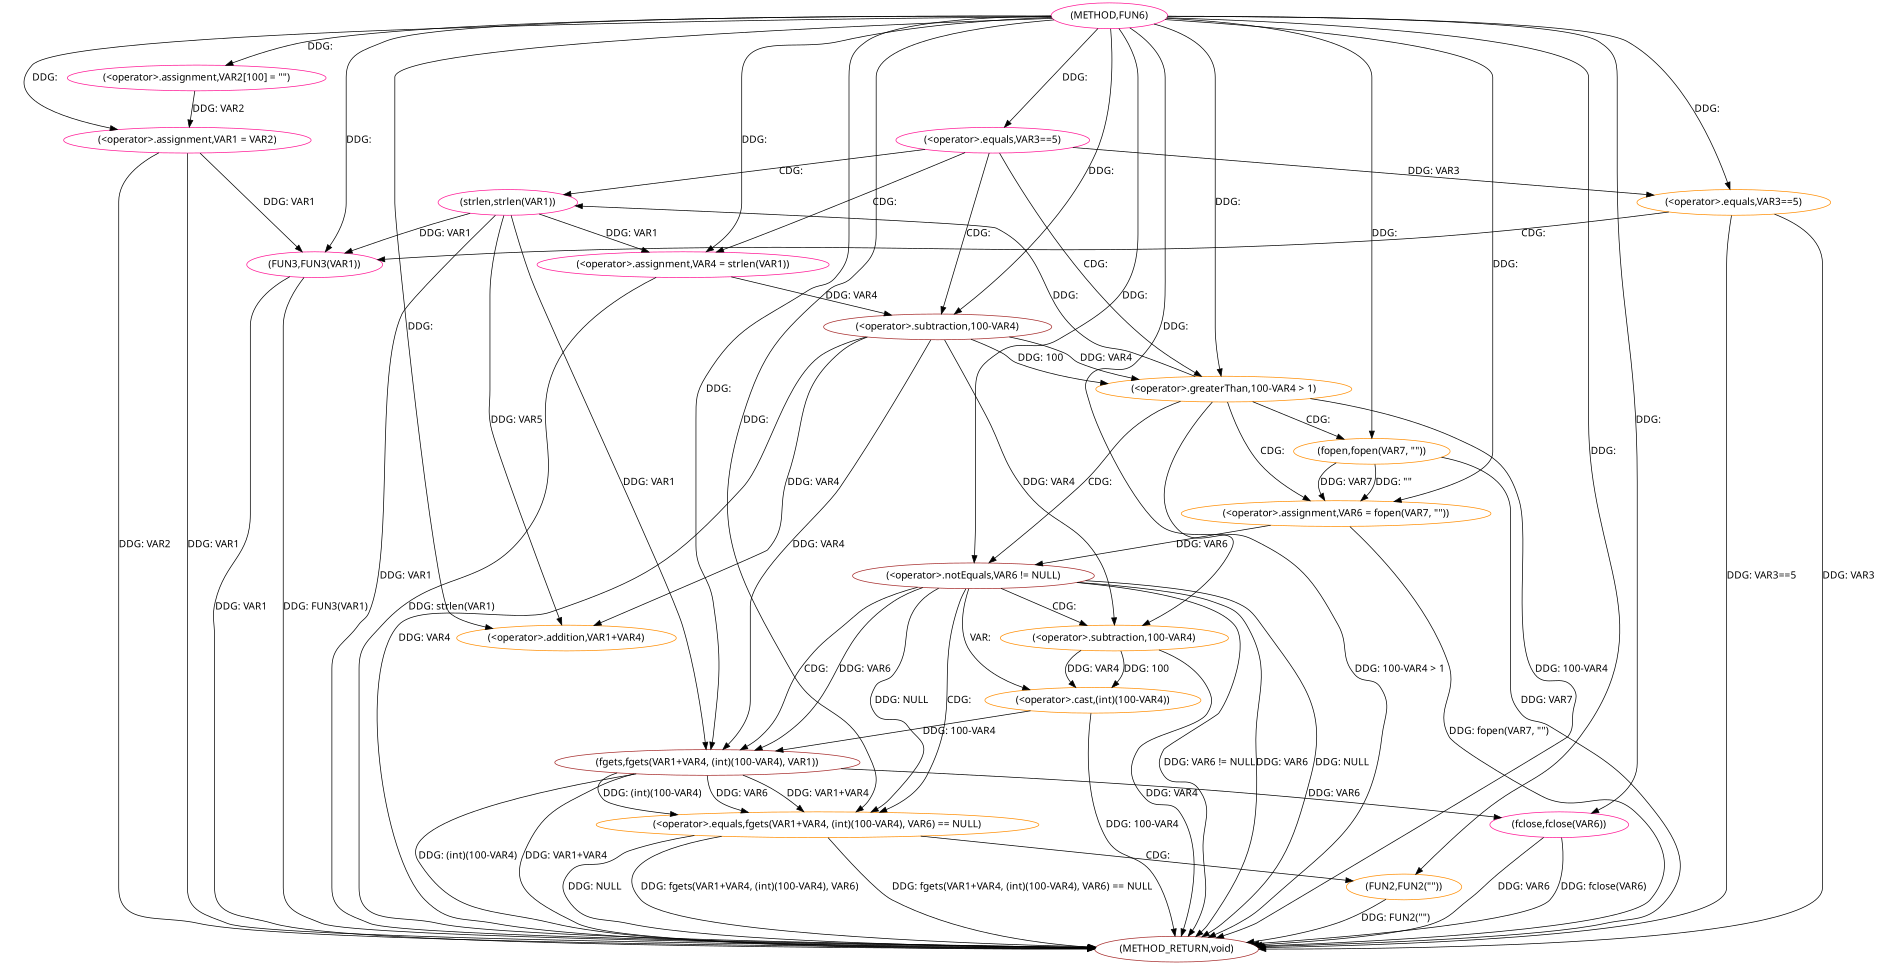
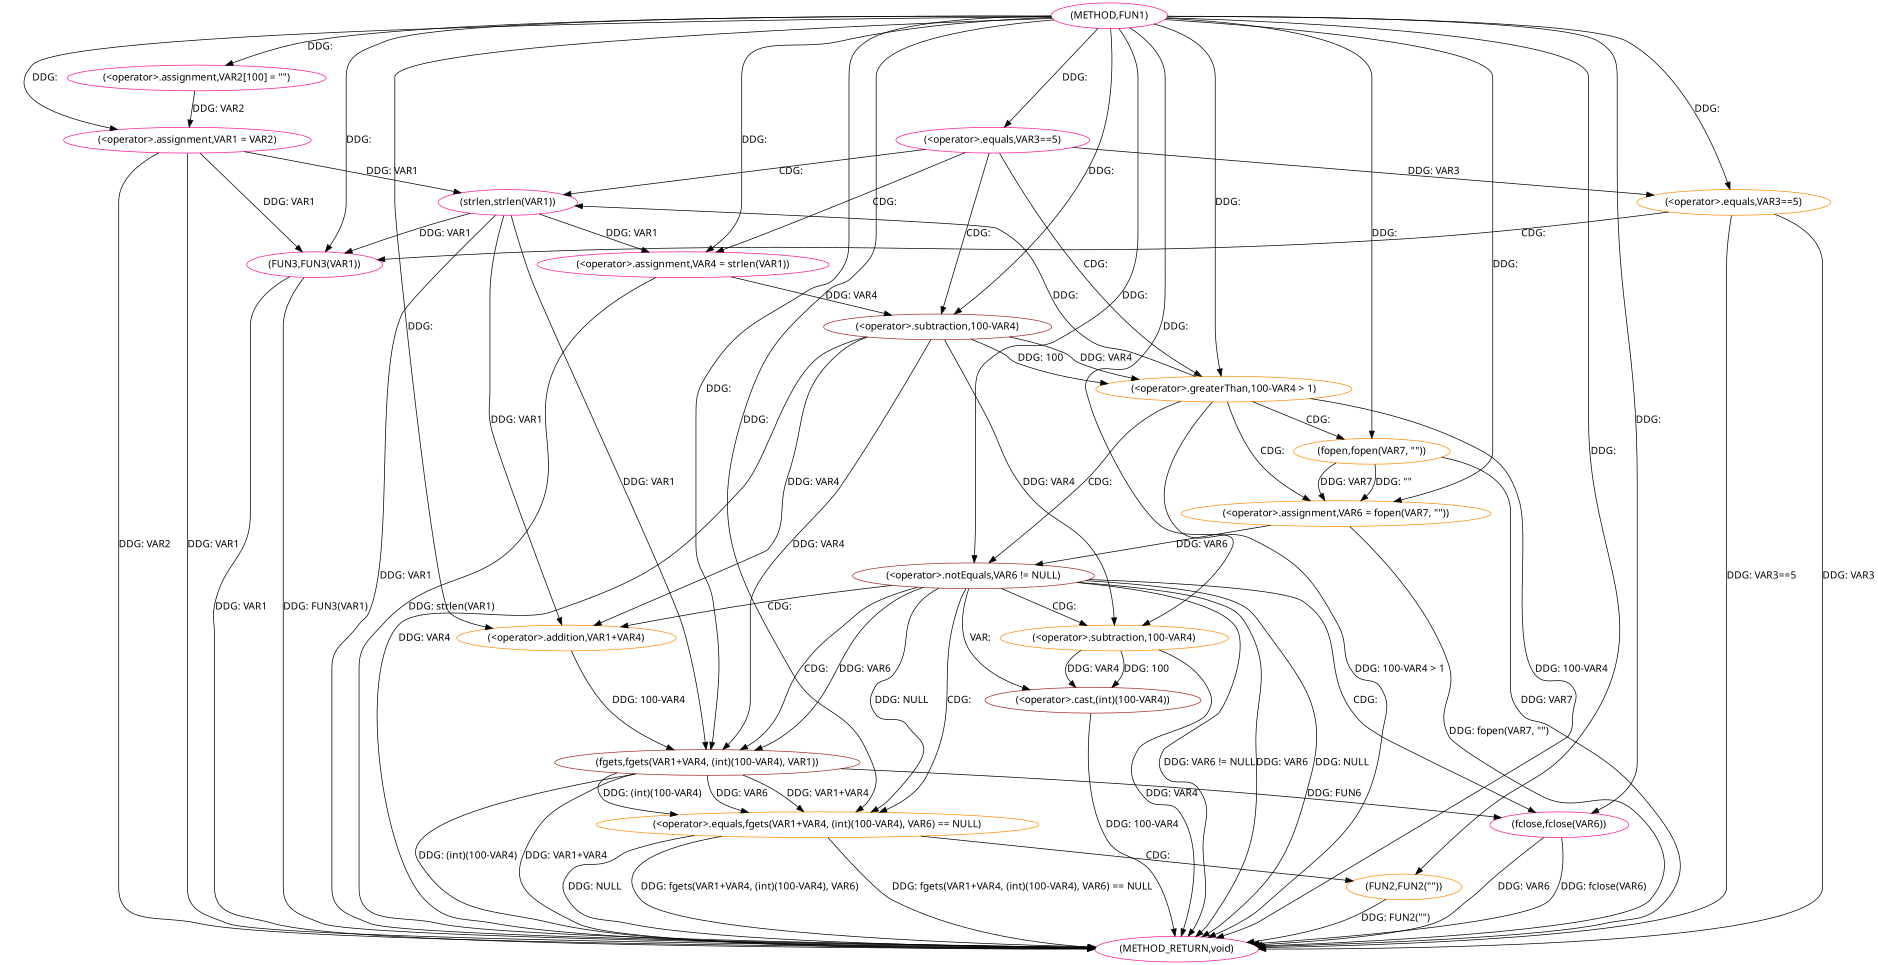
node "(METHOD,FUN6)": label "(METHOD,FUN6)" -> "(METHOD,FUN1)"
edge "(<operator>.assignment,VAR1 = VAR2)" -> "(strlen,strlen(VAR1))": added, label "DDG: VAR1"
edge "(strlen,strlen(VAR1))" -> "(<operator>.addition,VAR1+VAR4)": label "DDG: VAR5" -> "DDG: VAR1"
edge "(<operator>.notEquals,VAR6 != NULL)" -> "(<operator>.addition,VAR1+VAR4)": added, label "CDG:"
edge "(<operator>.notEquals,VAR6 != NULL)" -> "(fclose,fclose(VAR6))": added, label "CDG:"
node "(<operator>.cast,(int)(100-VAR4))": color darkorange -> brown
edge "(<operator>.cast,(int)(100-VAR4))" -> "(fgets,fgets(VAR1+VAR4, (int)(100-VAR4), VAR1))": now "(<operator>.addition,VAR1+VAR4)" -> "(fgets,fgets(VAR1+VAR4, (int)(100-VAR4), VAR1))"
edge "(fgets,fgets(VAR1+VAR4, (int)(100-VAR4), VAR1))" -> "(fclose,fclose(VAR6))": label "DDG: VAR6" -> "DDG: FUN6"
node "(METHOD_RETURN,void)": color brown -> deeppink
